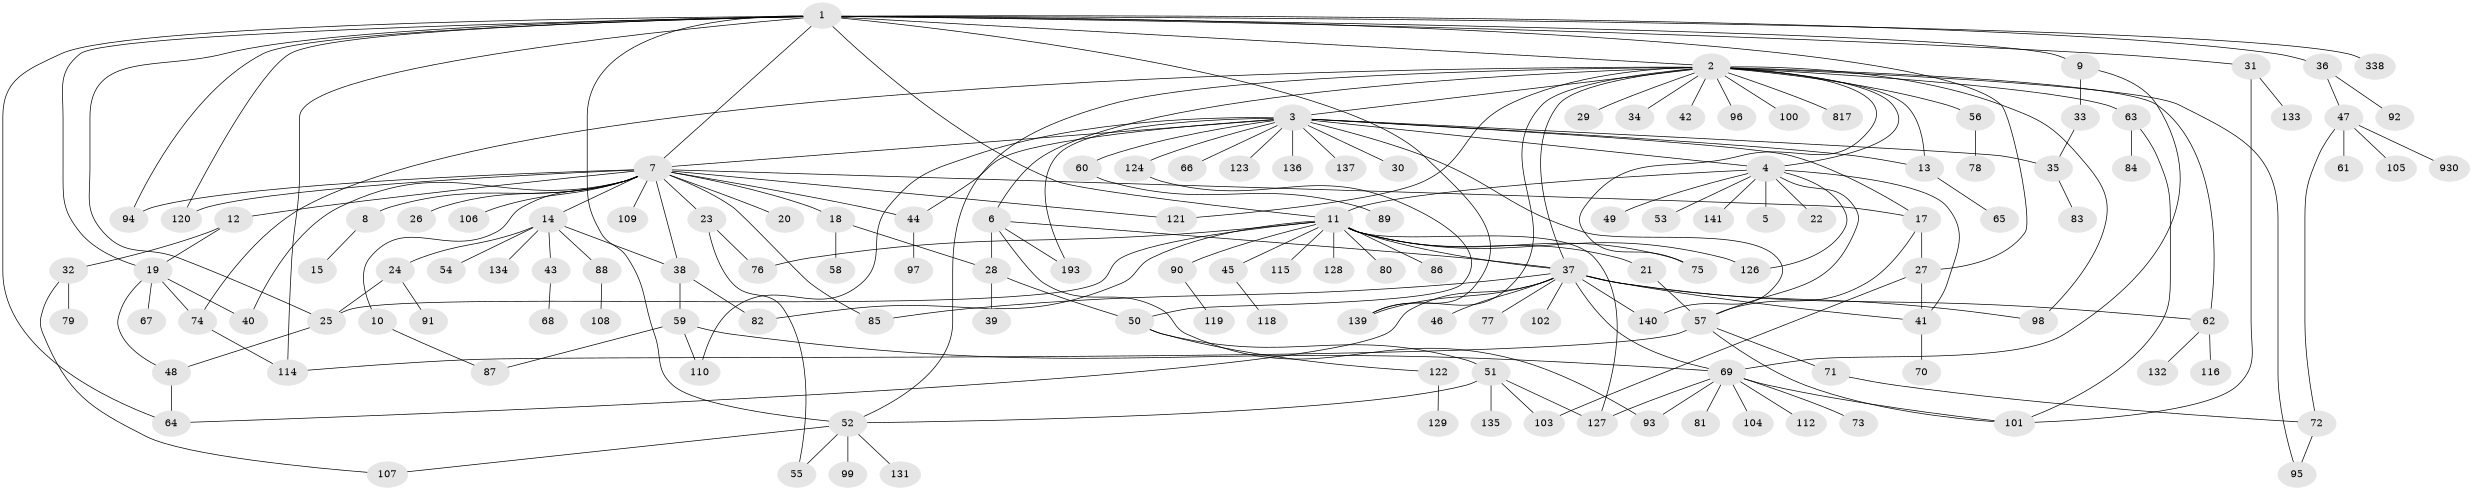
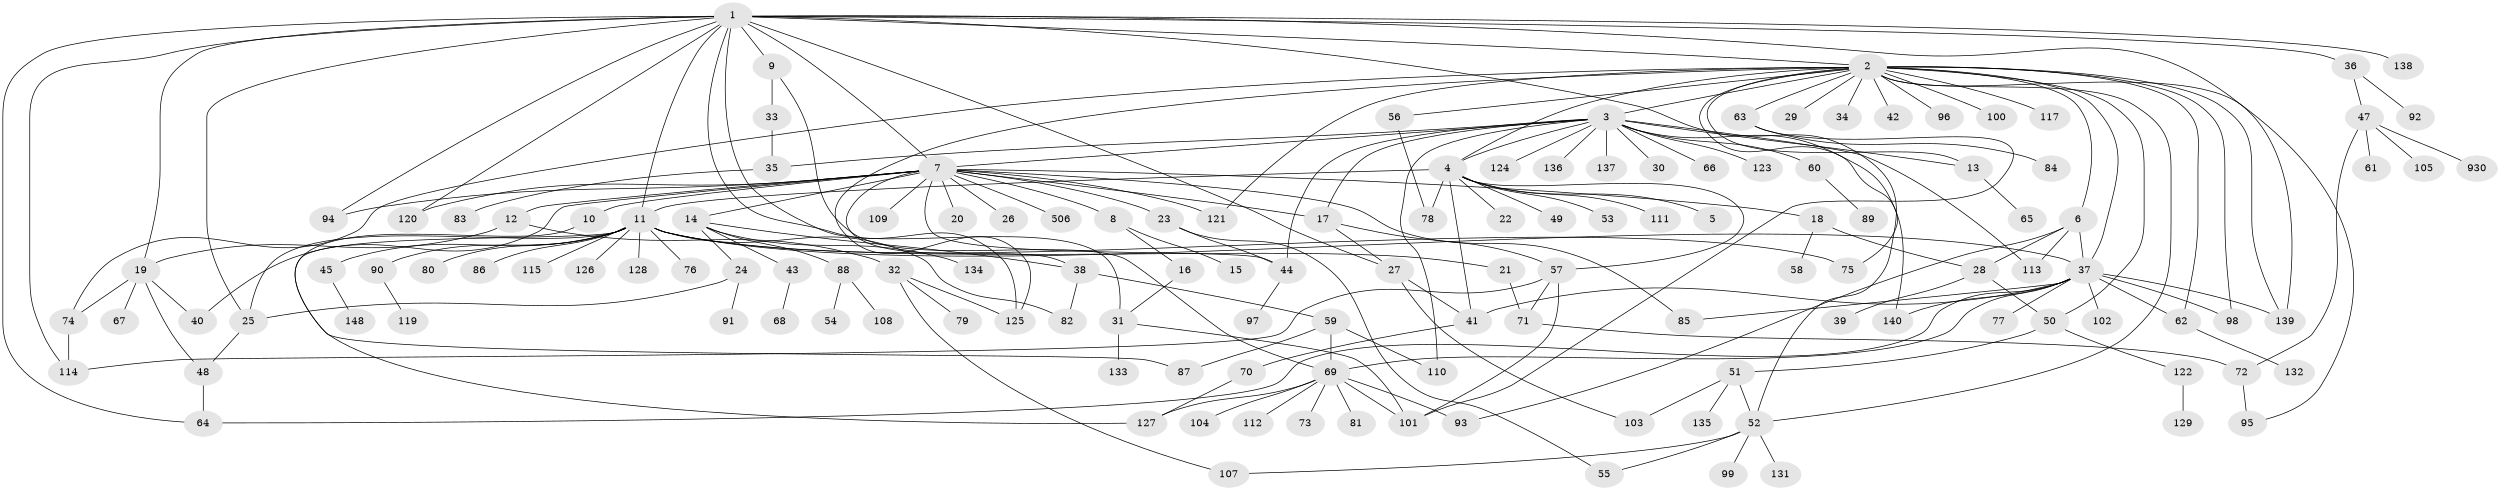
node "338": label "338" -> "138"
node "817": label "817" -> "117"
node "106": label "106" -> "506"
node "141": label "141" -> "111"
edge "4" -- "126": now "4" -- "78"
edge "124" -- "50": now "2" -- "50"
edge "14" -- "54": now "88" -- "54"
edge "23" -- "76": now "23" -- "44"
node "193": label "193" -> "113"
node "16": added
edge "21" -- "57": now "21" -- "71"
node "125": added
node "118": label "118" -> "148"
node "46": removed
node "116": removed
edge "51" -- "127": now "70" -- "127"
